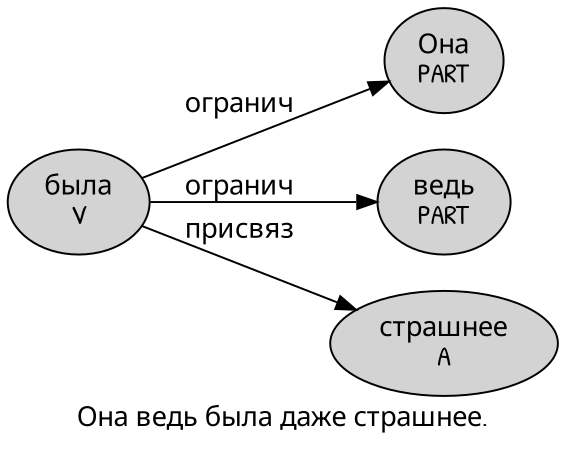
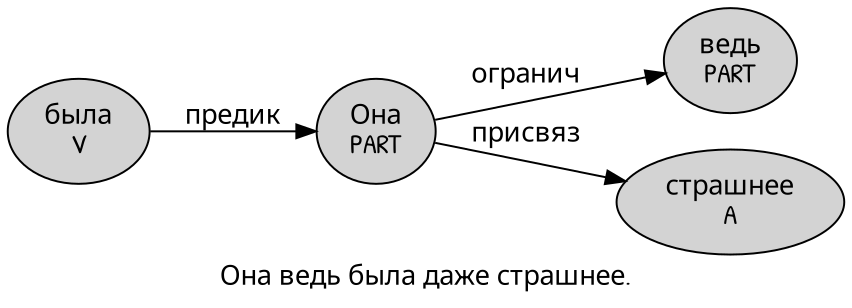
edge "была V" -> "Она PART": label "огранич" -> "предик"
edge "была V" -> "ведь PART": now "Она PART" -> "ведь PART"
edge "была V" -> "страшнее A": now "Она PART" -> "страшнее A"
